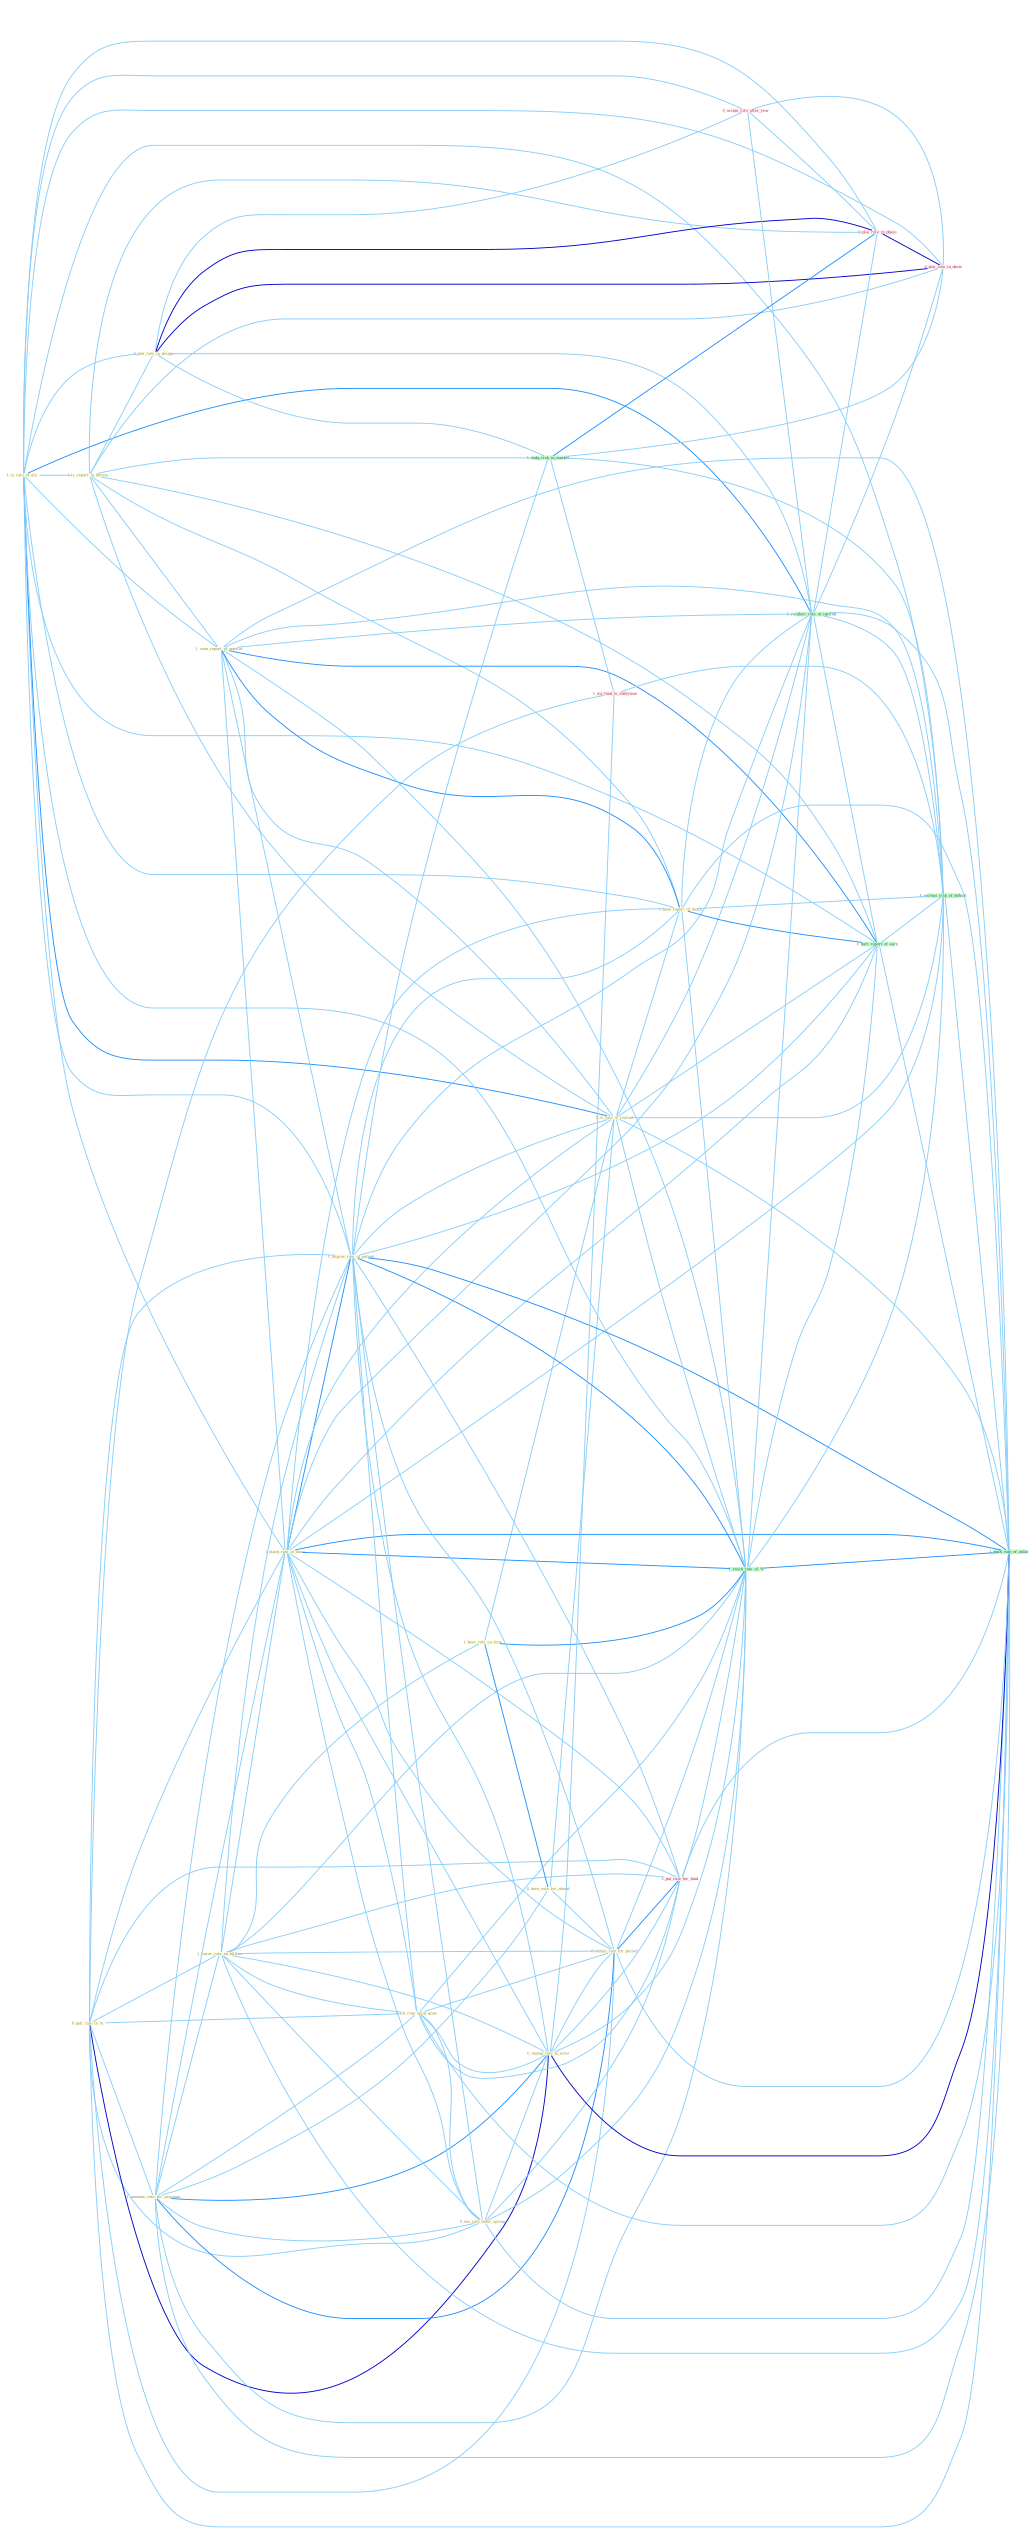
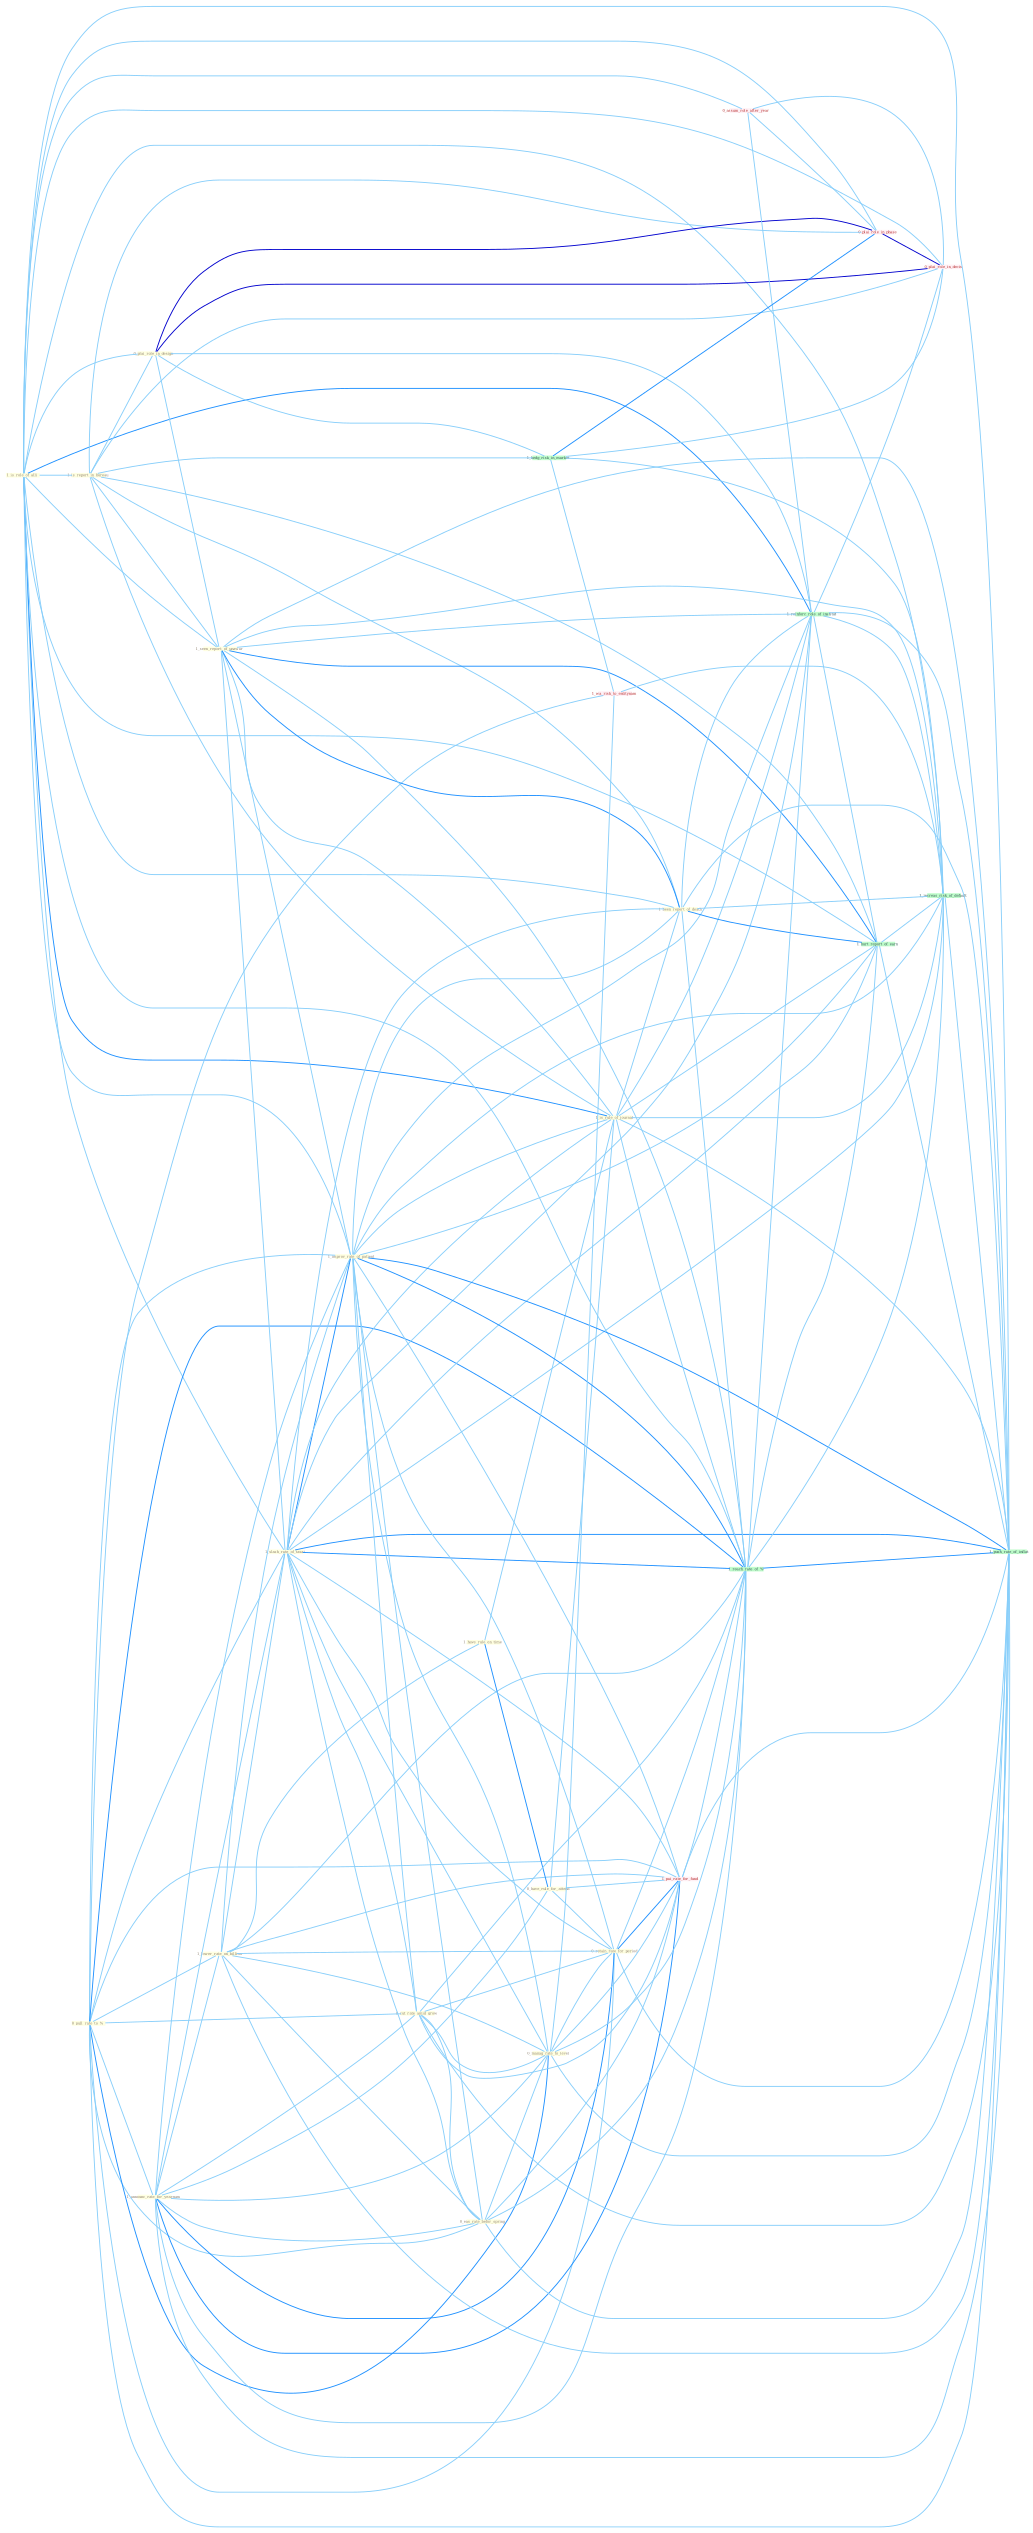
edge "1_is_role_of_alli" -- "1_push_rate_of_inflat": added
edge "0_assum_role_after_year" -- "0_plai_role_in_design": now "1_seen_report_of_unawar" -- "0_plai_role_in_design"
edge "0_plai_role_in_phase" -- "1_reinforc_role_of_institut": removed
node "1_wa_fund_to_entitynam": label "1_wa_fund_to_entitynam" -> "1_wa_risk_to_entitynam"
edge "1_hedg_risk_in_market" -- "1_improv_rate_of_patient": now "1_increas_risk_of_default" -- "1_improv_rate_of_patient"
edge "1_reach_rate_of_%" -- "1_have_rule_on_time": now "1_reach_rate_of_%" -- "0_pull_rate_to_%"
edge "1_pai_rate_for_fund" -- "0_have_rule_for_attend": added
edge "1_lower_rate_on_billion" -- "0_cut_rate_amid_grow": removed
edge "1_push_rate_of_inflat" -- "0_manag_rate_to_level": color #0000cd -> #87cefa
edge "0_manag_rate_to_level" -- "1_announc_rate_for_yearnum": color #1e90ff -> #87cefa
edge "1_pai_rate_for_fund" -- "1_announc_rate_for_yearnum": added
edge "0_pull_rate_to_%" -- "0_manag_rate_to_level": color #0000cd -> #1e90ff
